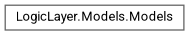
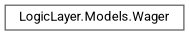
node "LogicLayer.Models.Models": label "LogicLayer.Models.Models" -> "LogicLayer.Models.Wager"
